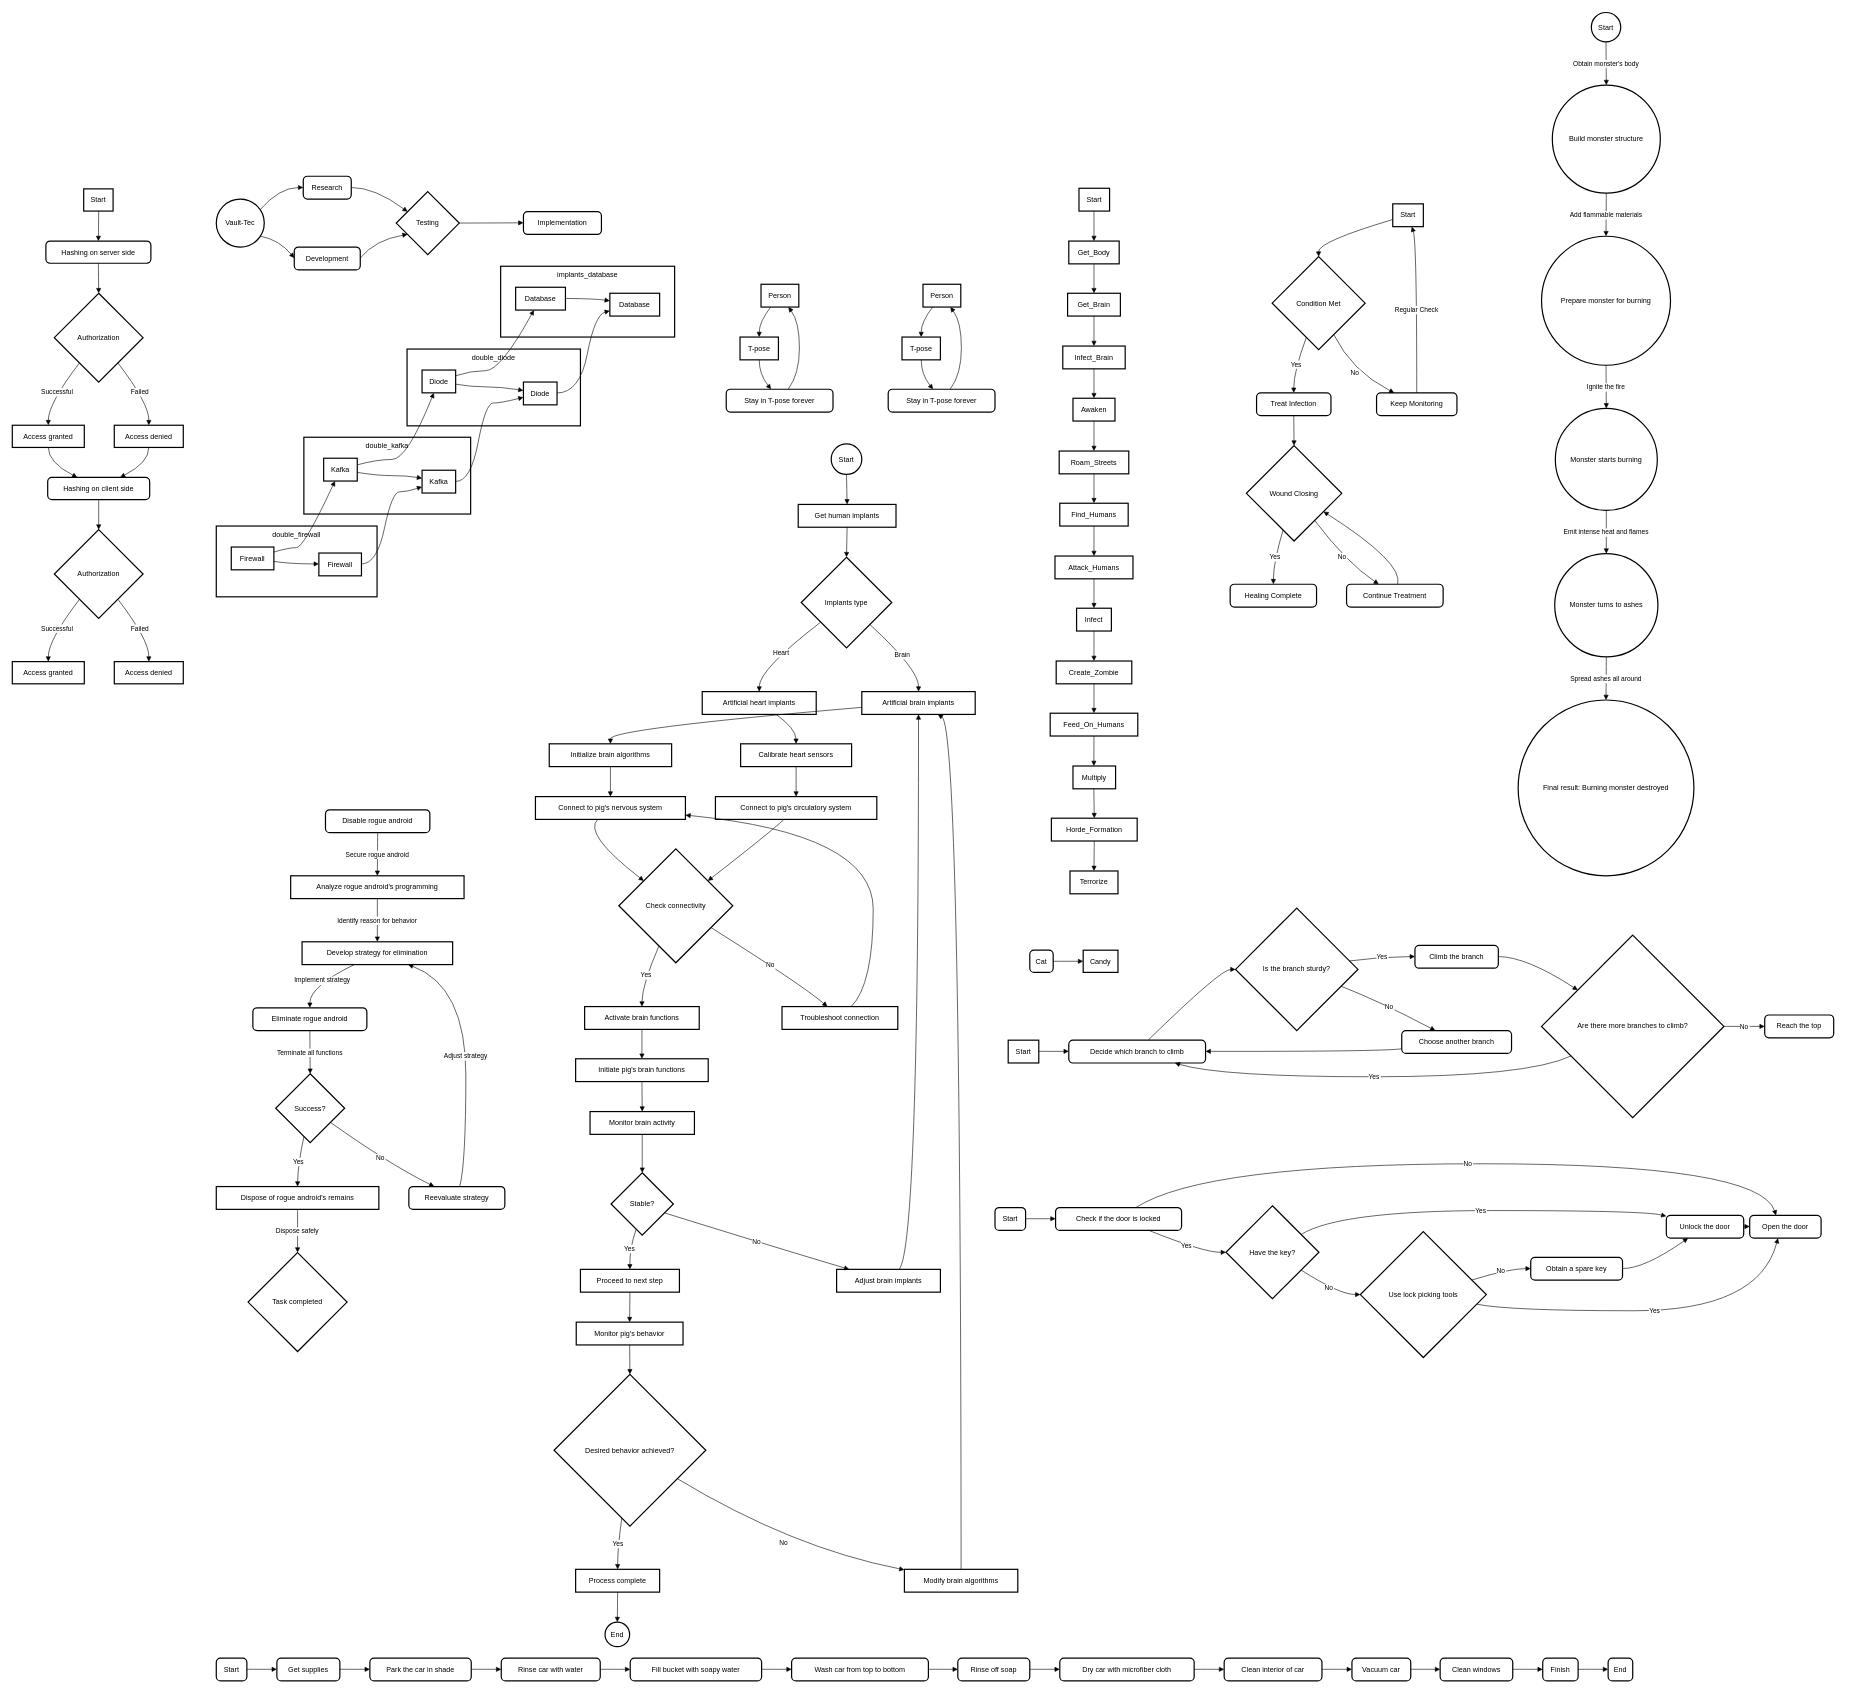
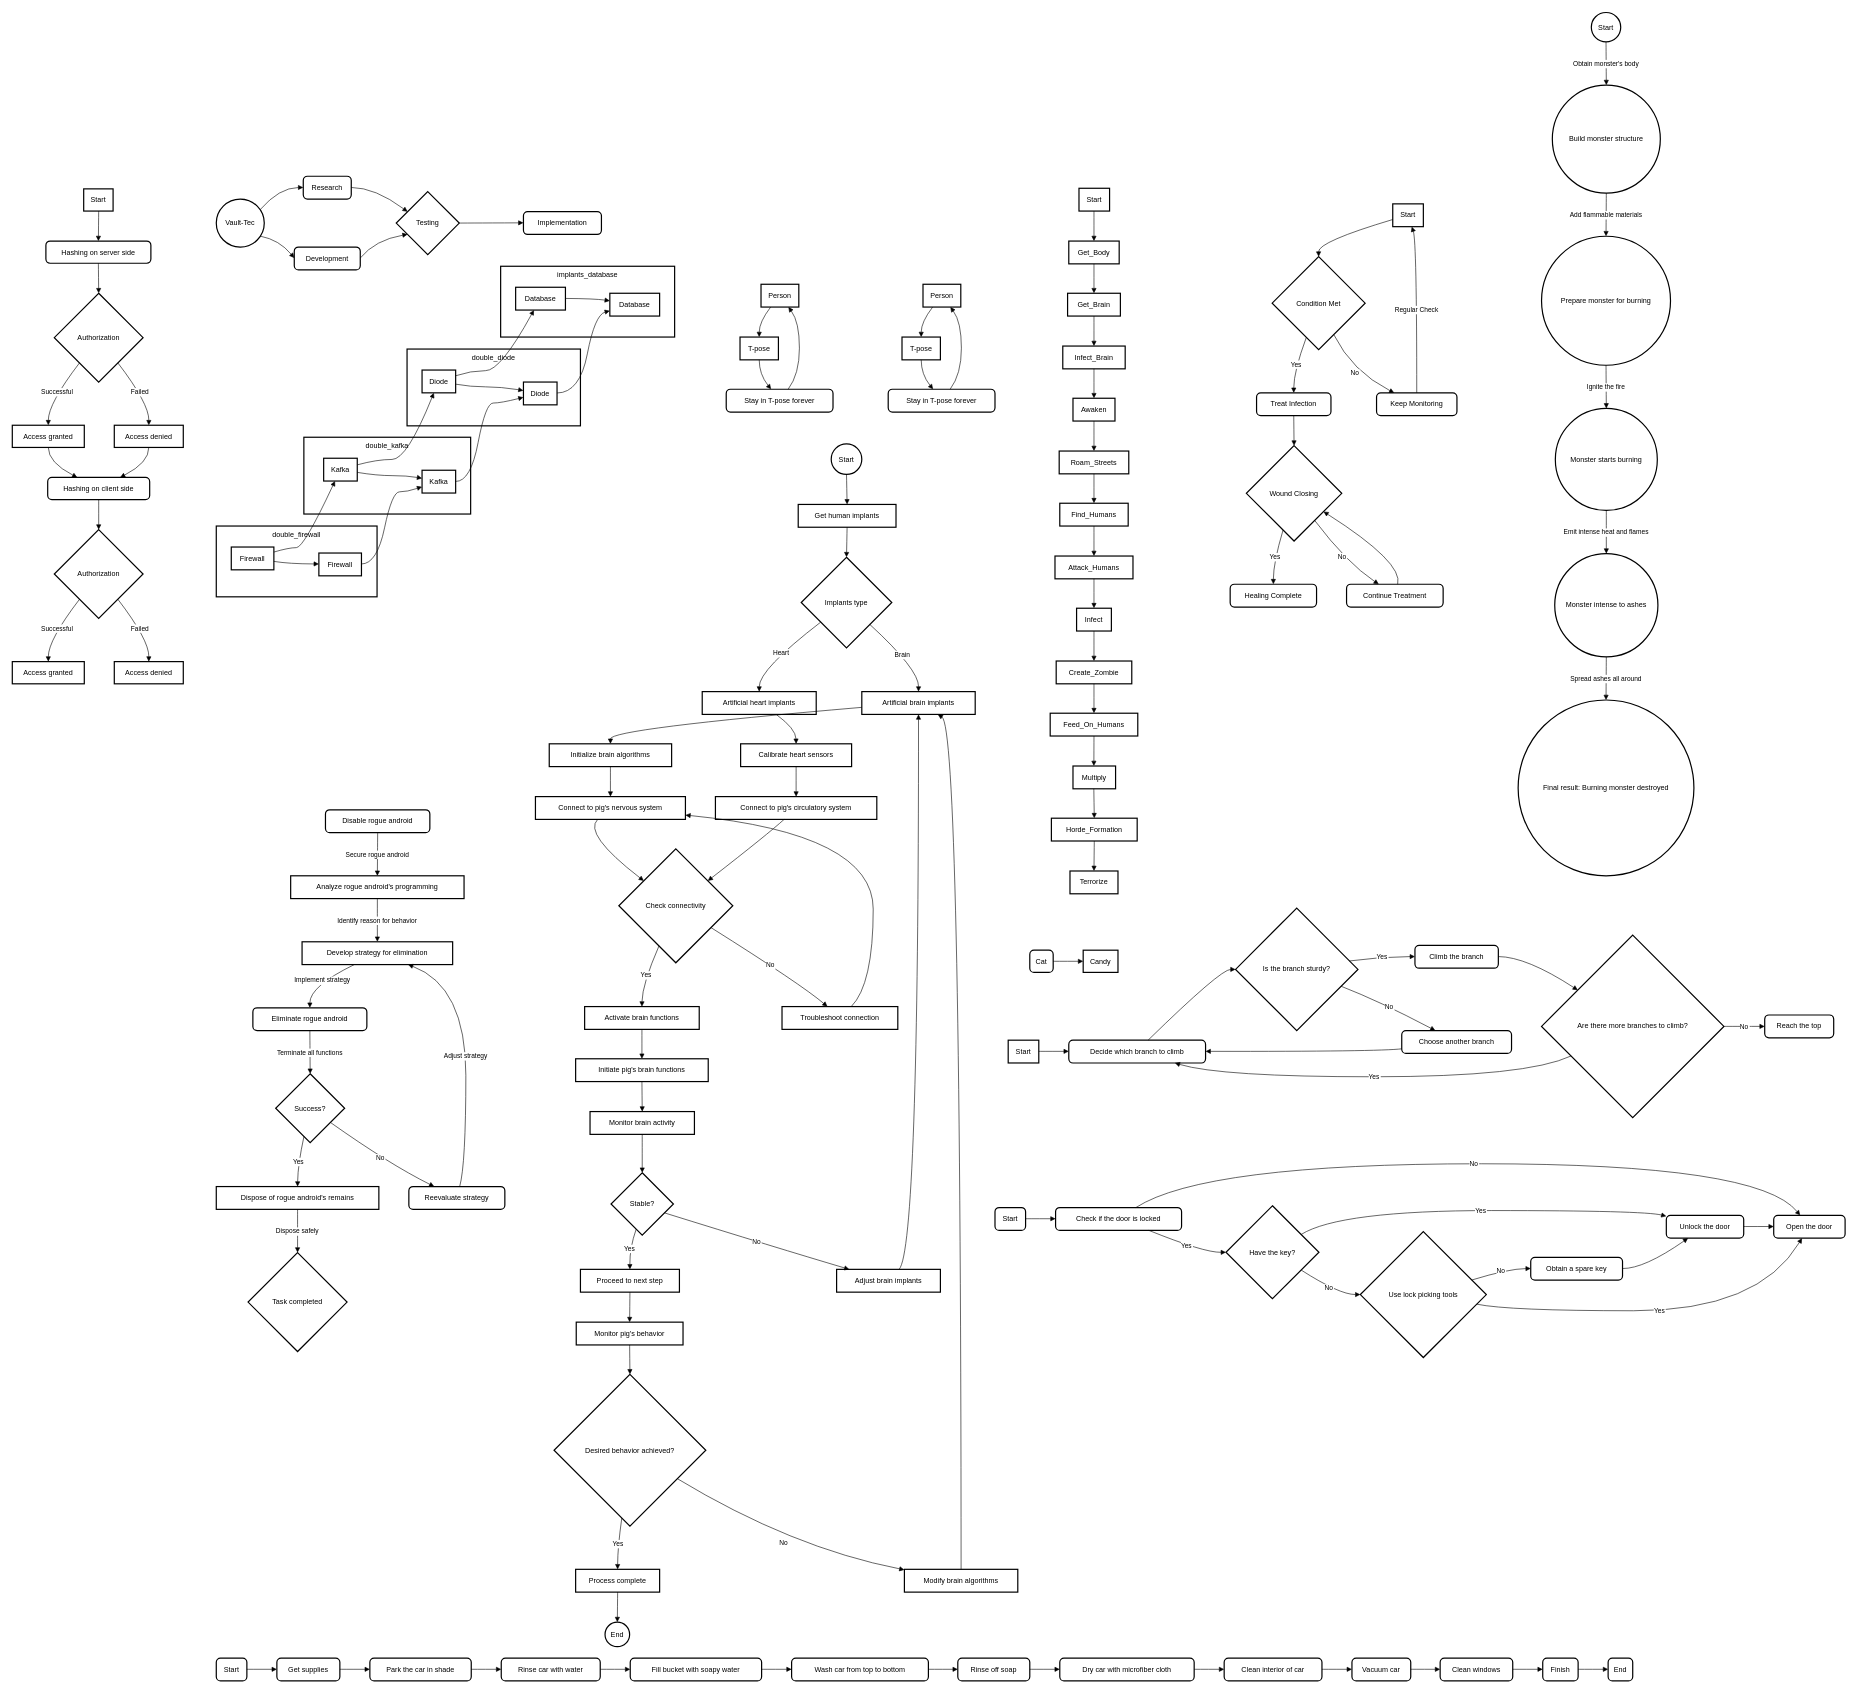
node "Monster turns to ashes": label "Monster turns to ashes" -> "Monster intense to ashes"
node "Open the door": moved (1786, 1227) -> (1810, 1227)
